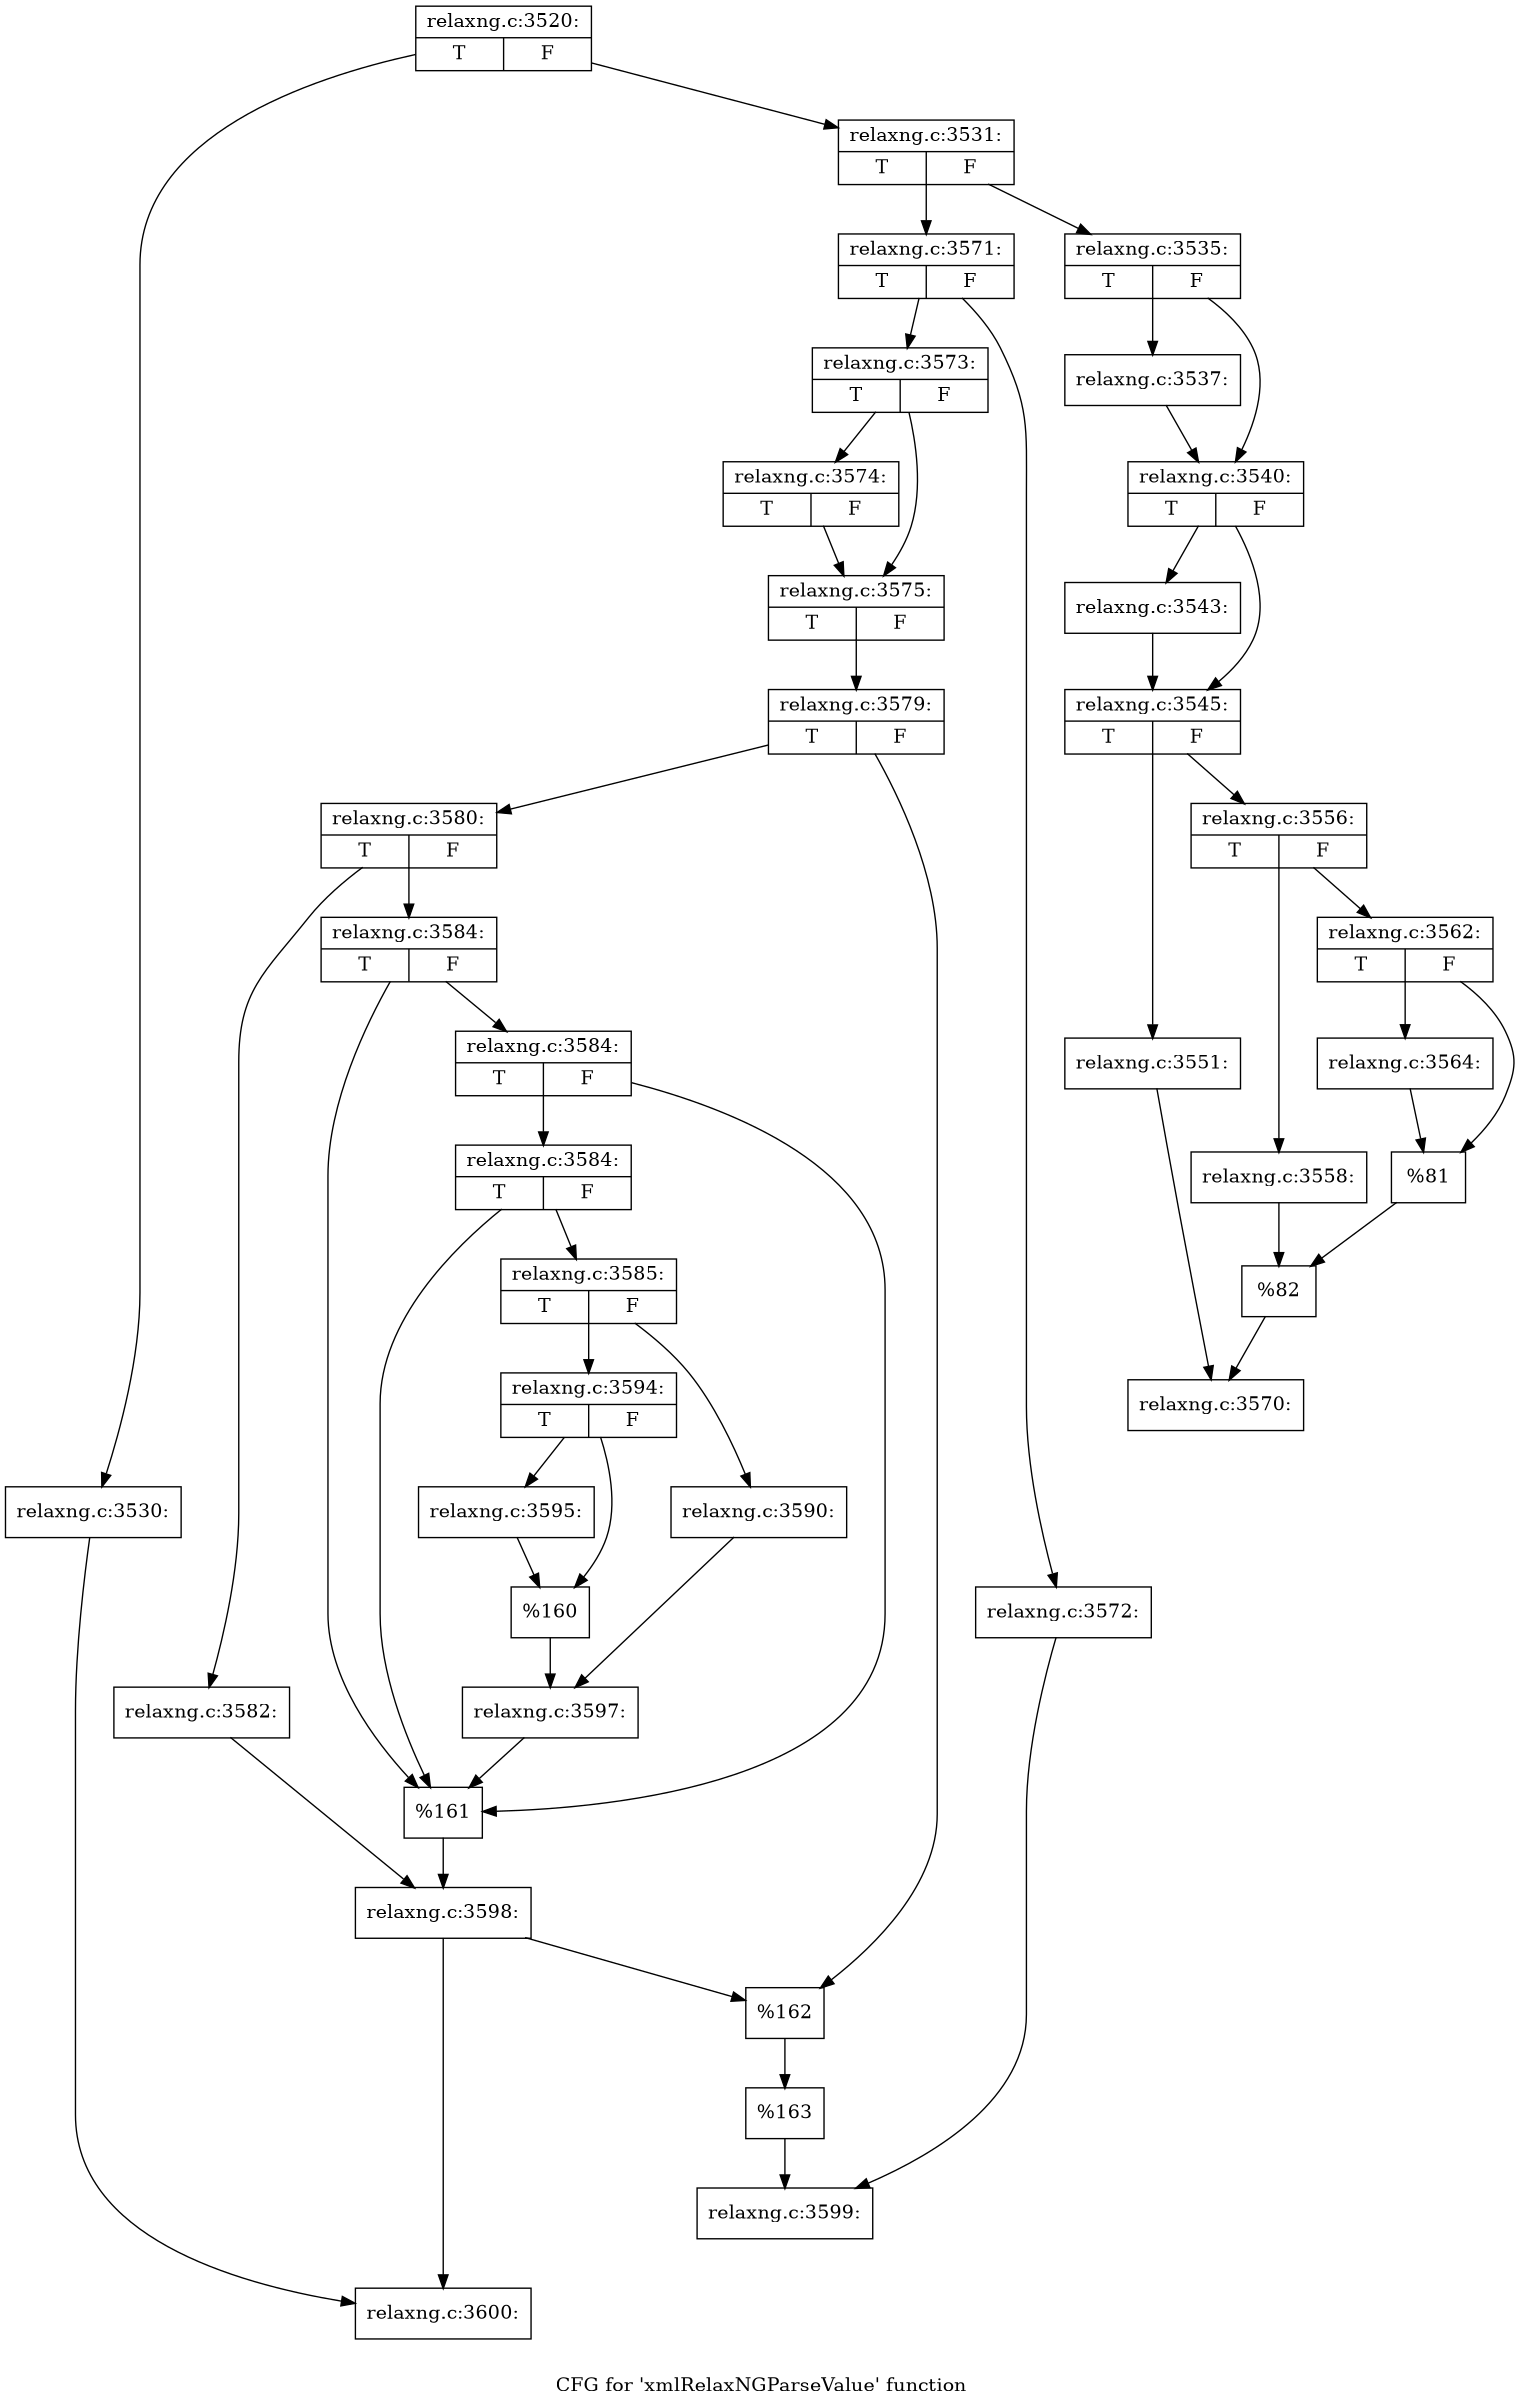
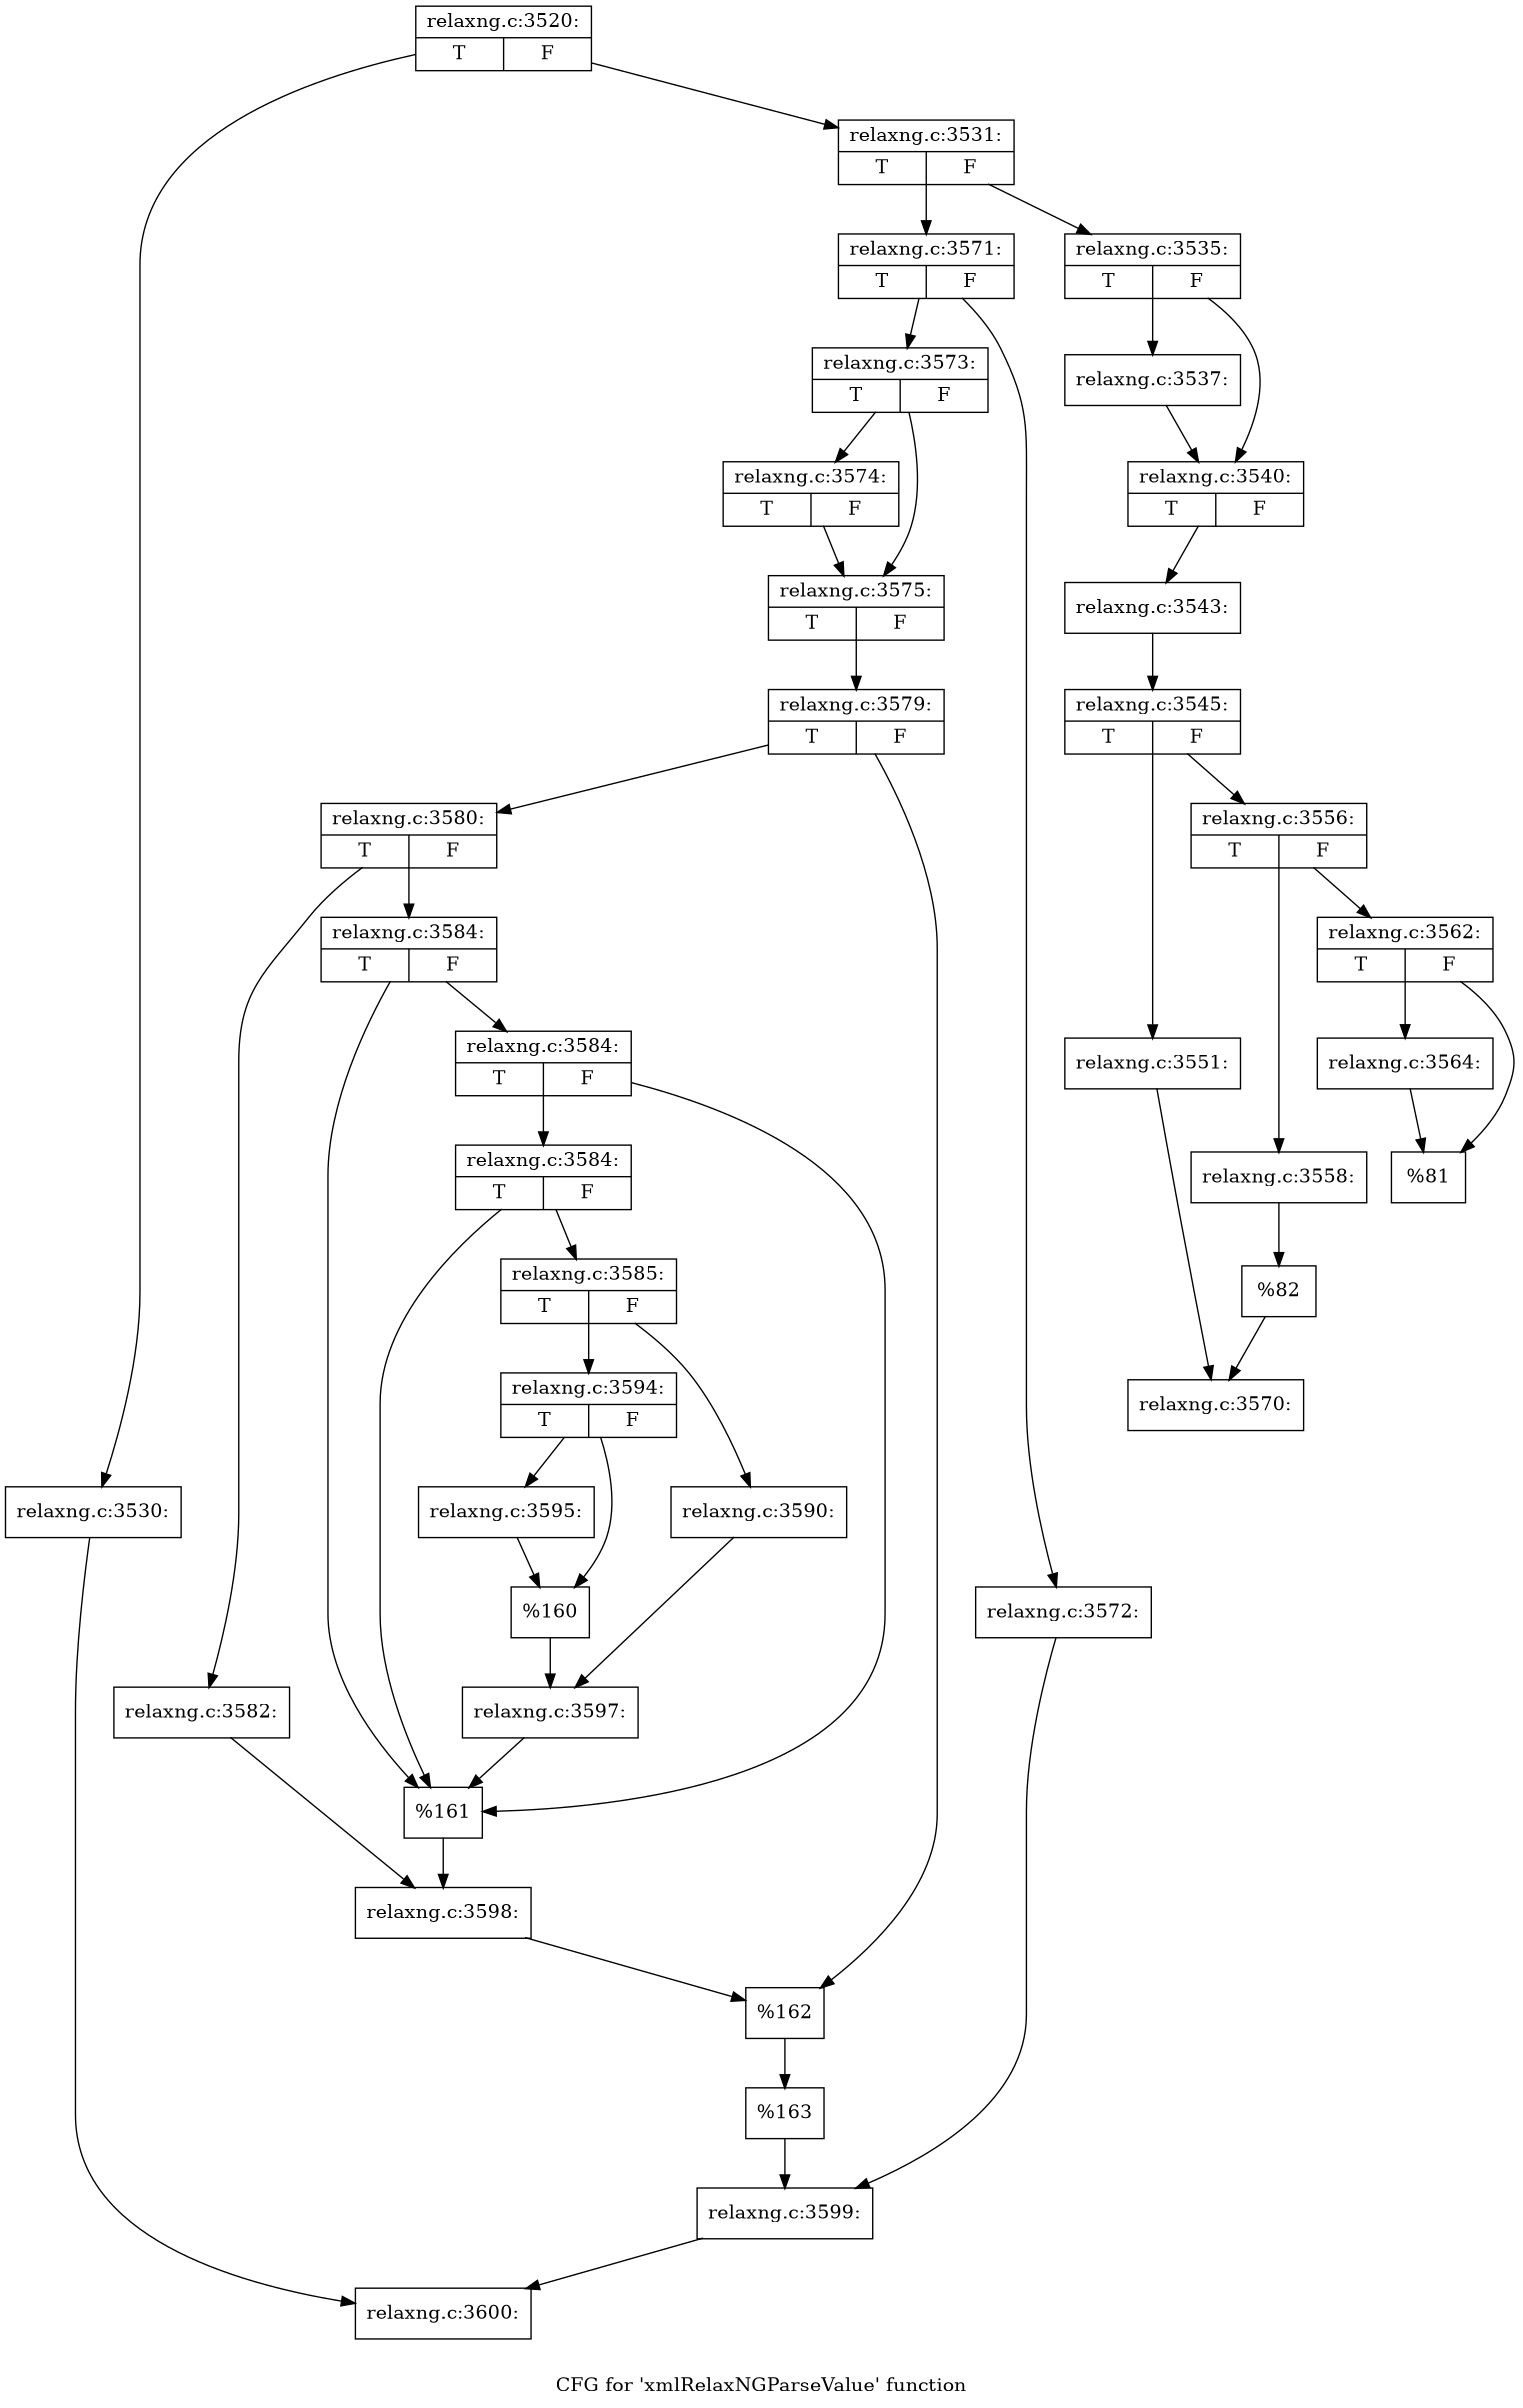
edge "relaxng.c:3540:" -> "relaxng.c:3545:": removed
edge "%81" -> "%82": removed
edge "relaxng.c:3598:" -> "relaxng.c:3600:": now "relaxng.c:3599:" -> "relaxng.c:3600:"
